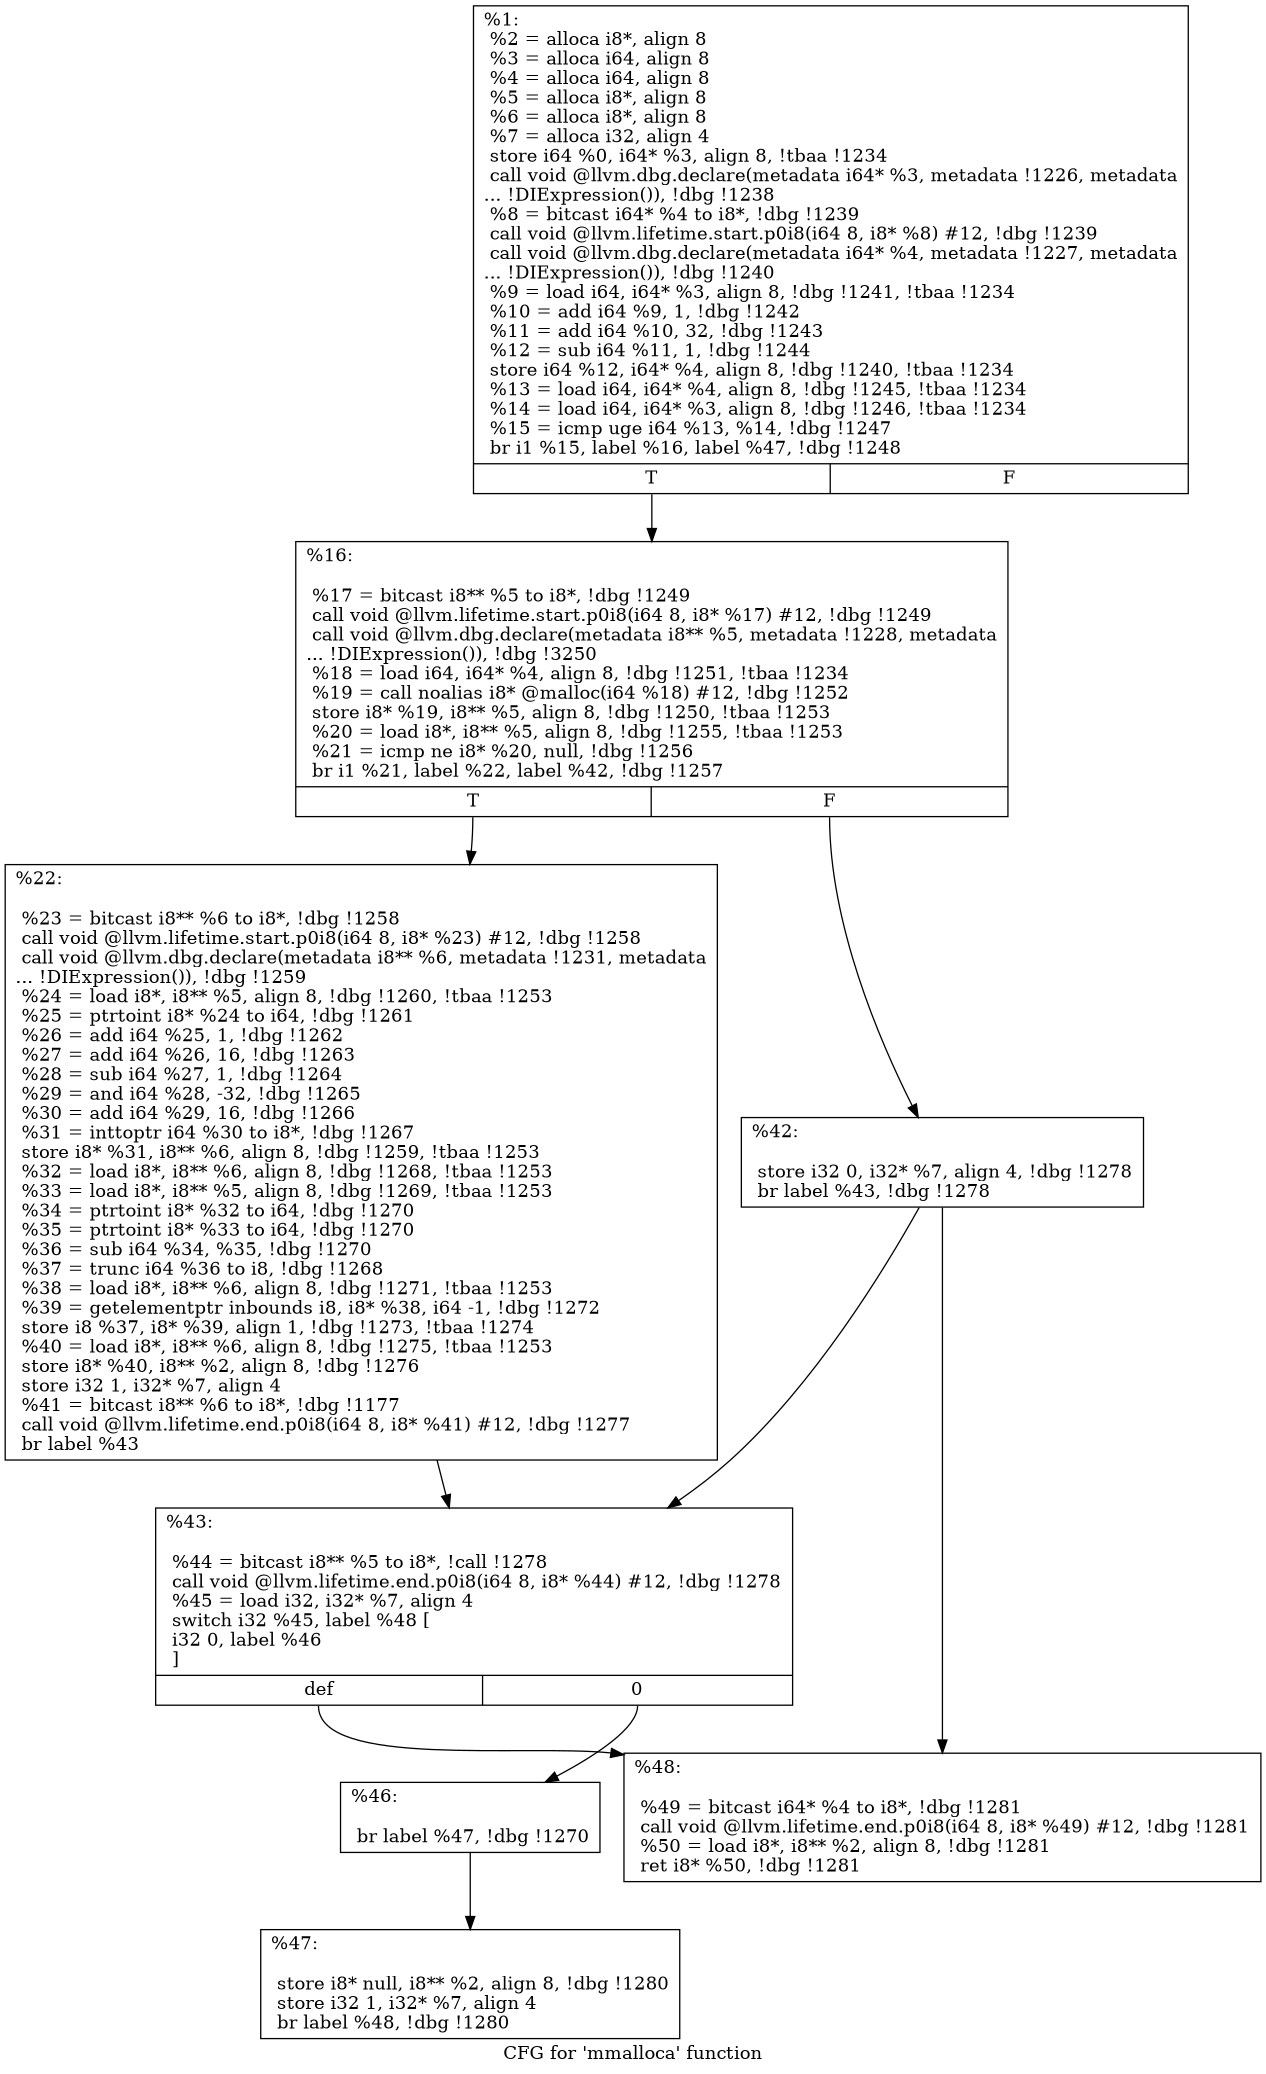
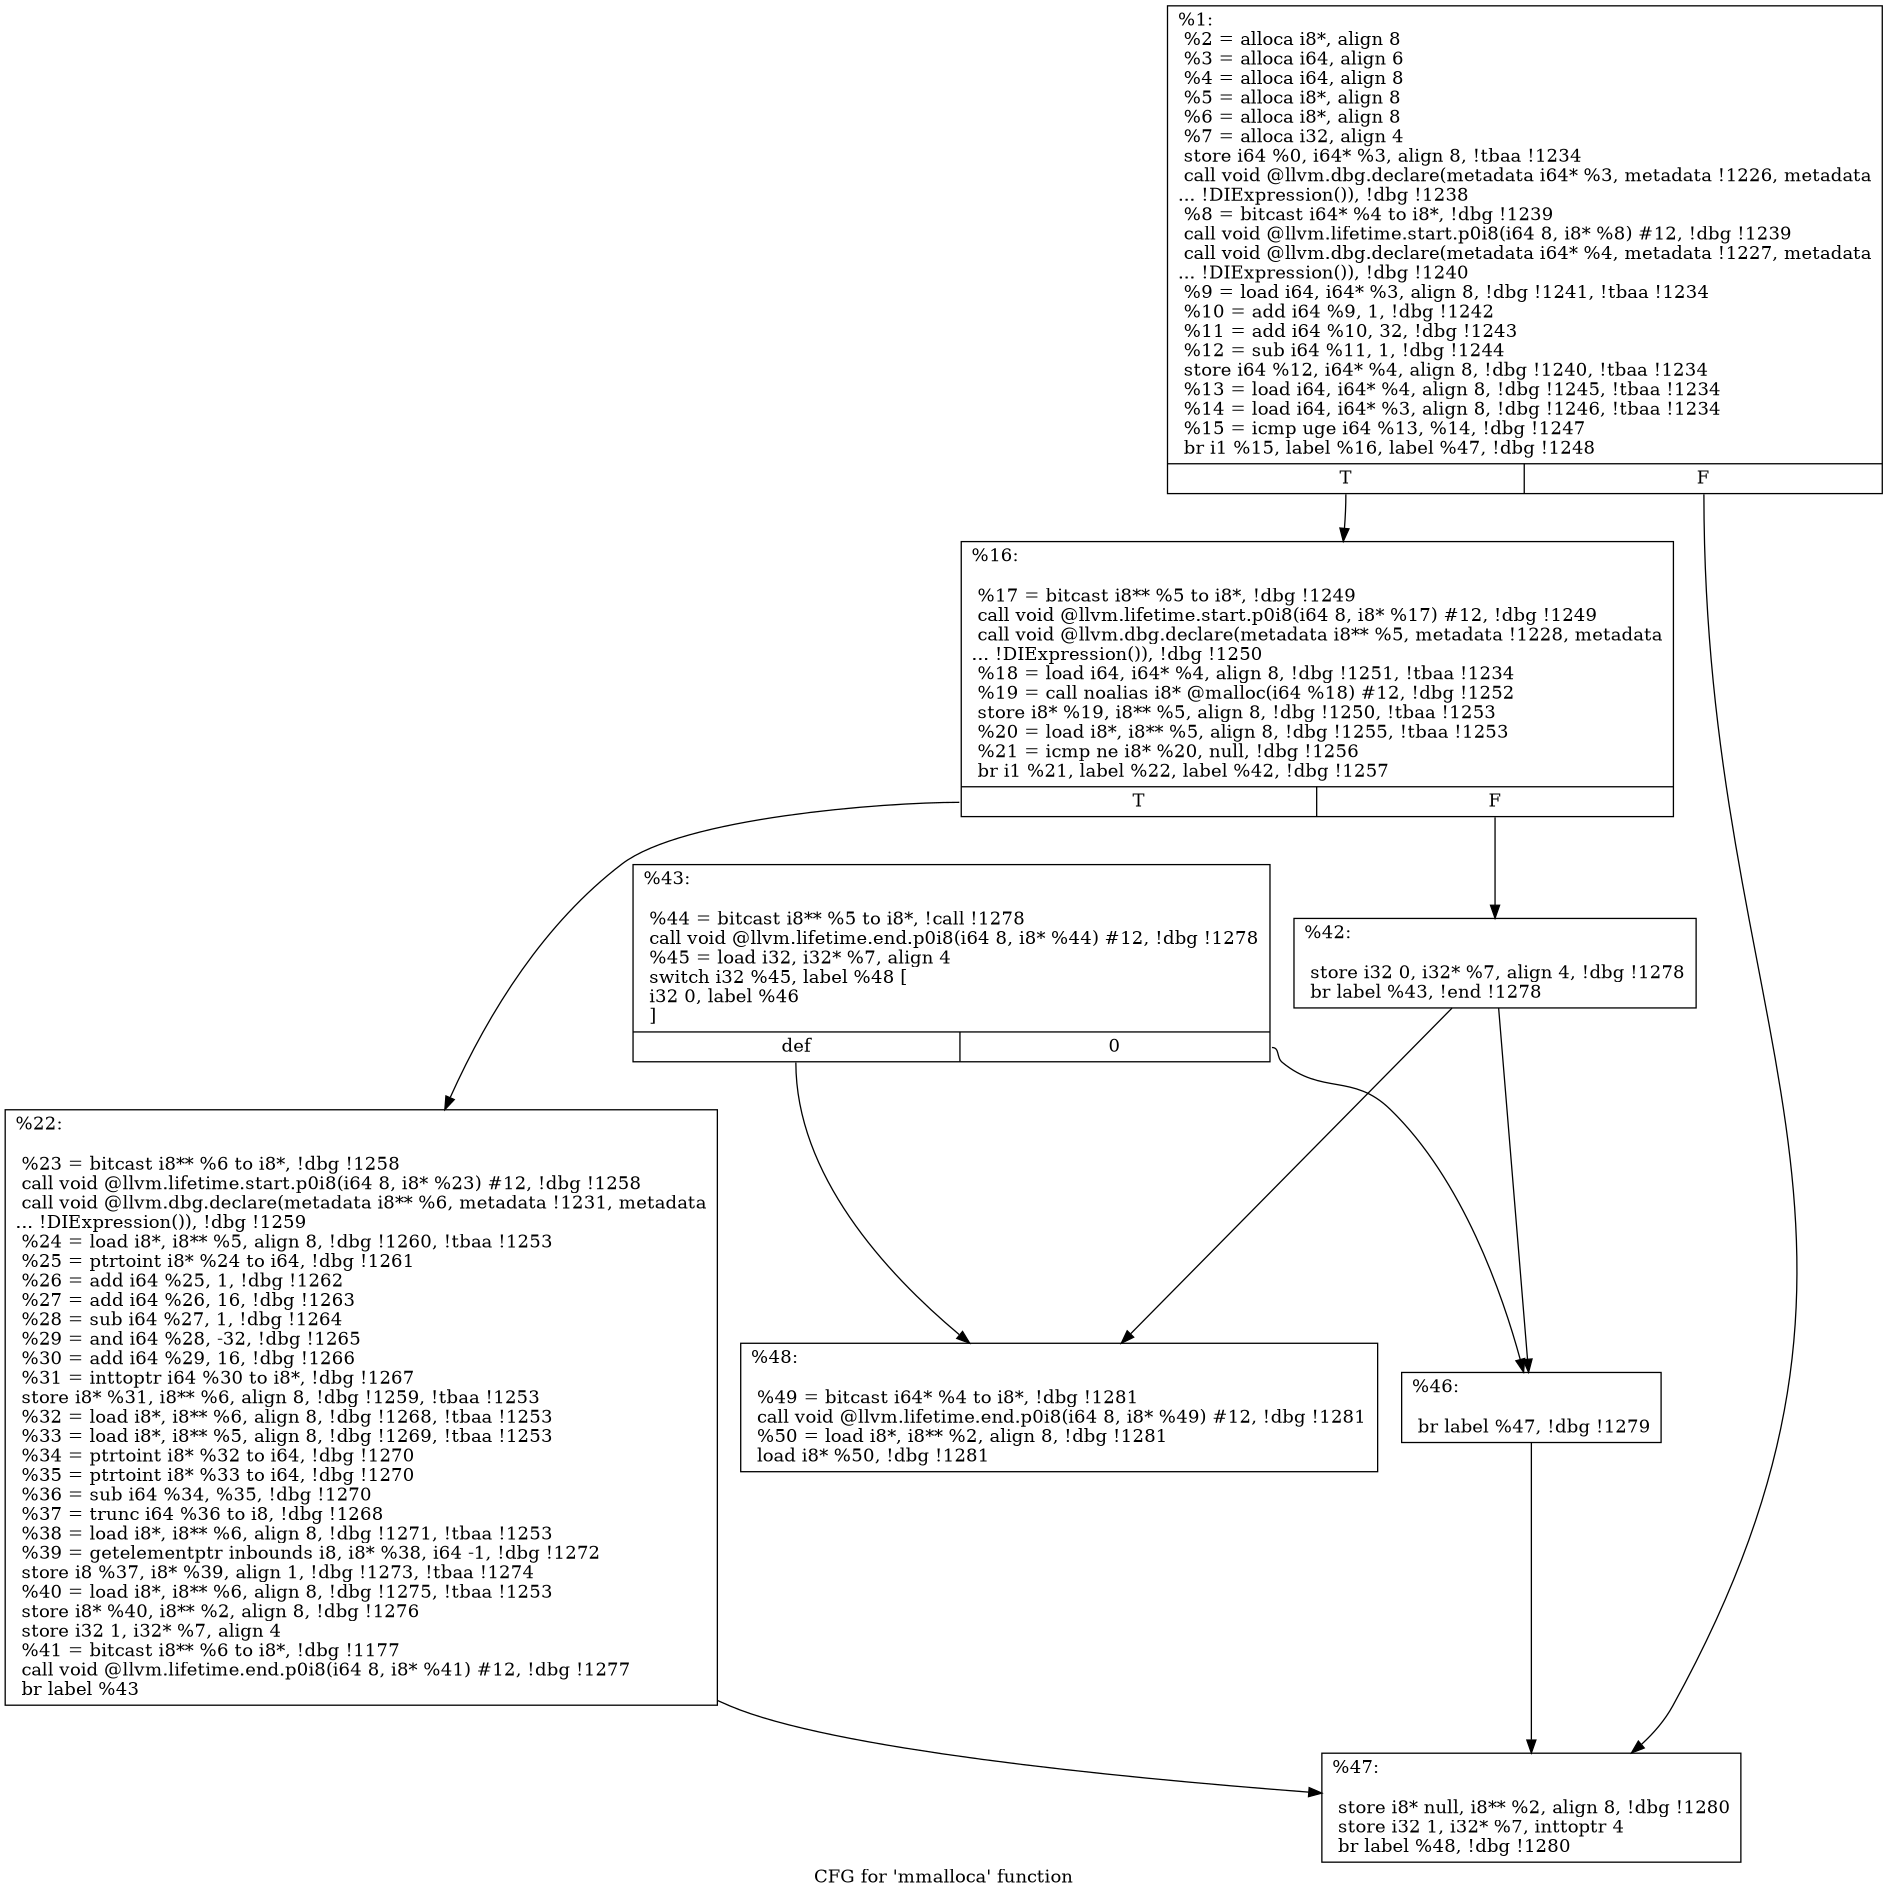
node "%1:": text "%3 = alloca i64, align 8" -> "%3 = alloca i64, align 6"
node "%16:": text "... !DIExpression()), !dbg !3250" -> "... !DIExpression()), !dbg !1250"
edge "%1:" -> "%47:": added
node "%42:": text "br label %43, !dbg !1278" -> "br label %43, !end !1278"
edge "%42:" -> "%43:": now "%42:" -> "%46:"
edge "%22:" -> "%43:": now "%22:" -> "%47:"
node "%46:": text "br label %47, !dbg !1270" -> "br label %47, !dbg !1279"
node "%48:": text "ret i8* %50, !dbg !1281" -> "load i8* %50, !dbg !1281"
node "%47:": text "store i32 1, i32* %7, align 4" -> "store i32 1, i32* %7, inttoptr 4"
